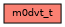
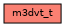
node "m0dvt_t": label "m0dvt_t" -> "m3dvt_t"
